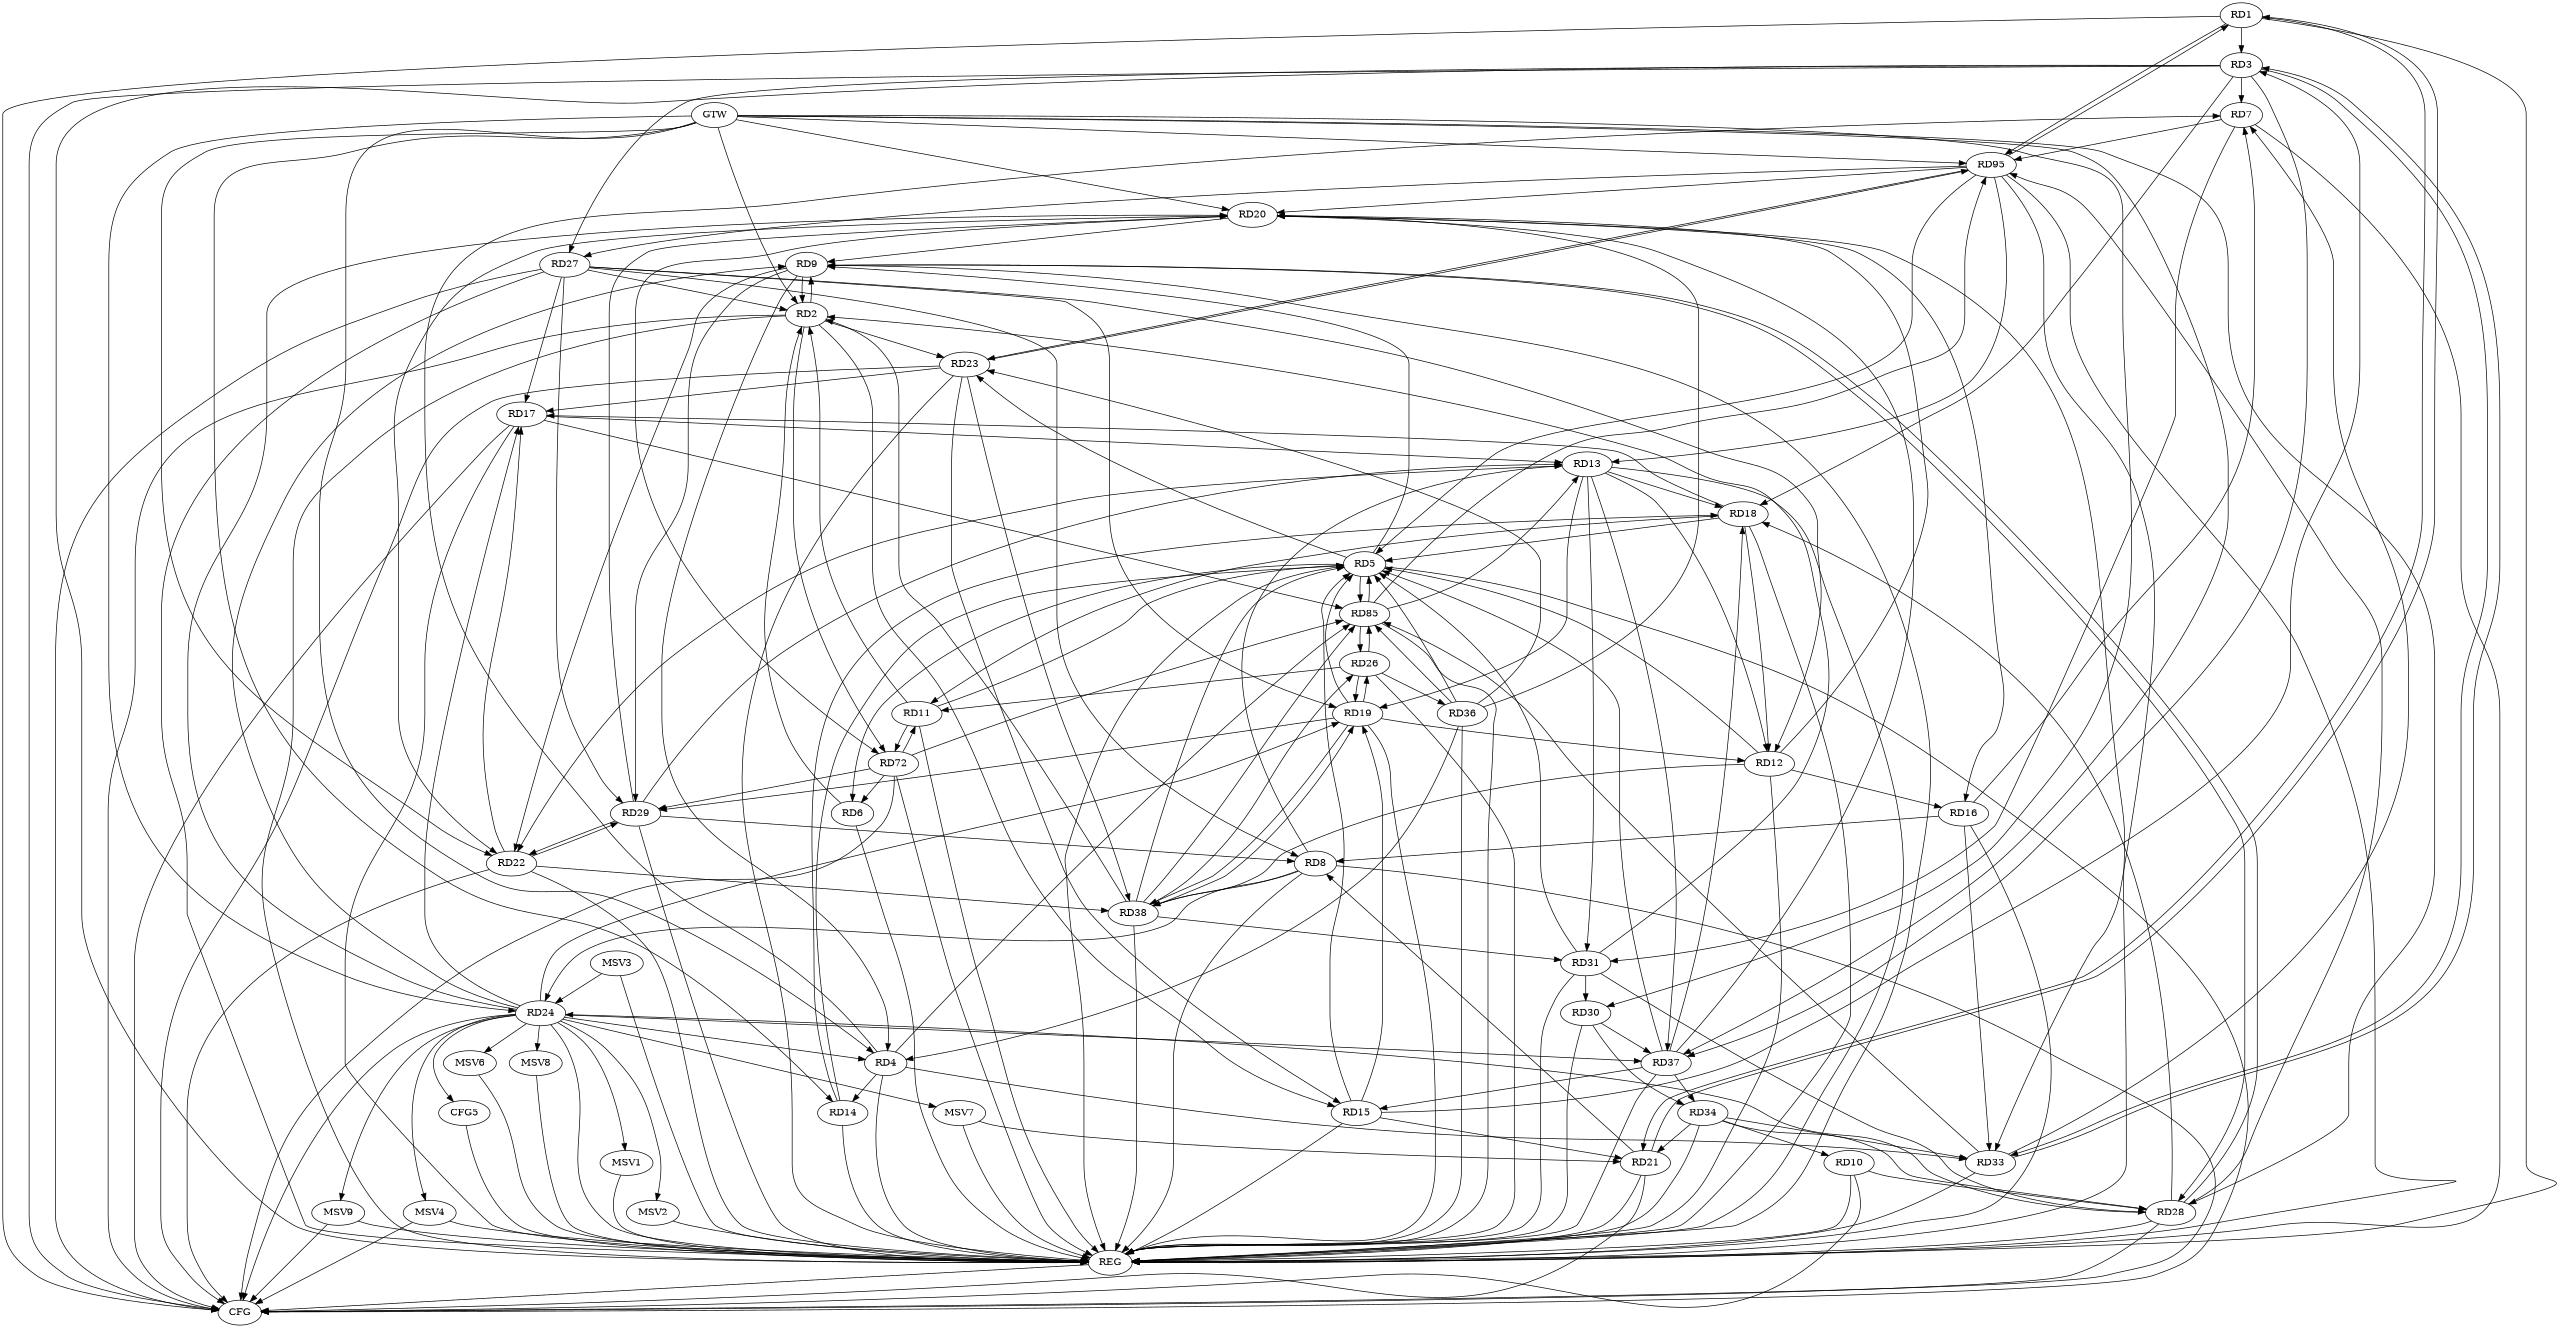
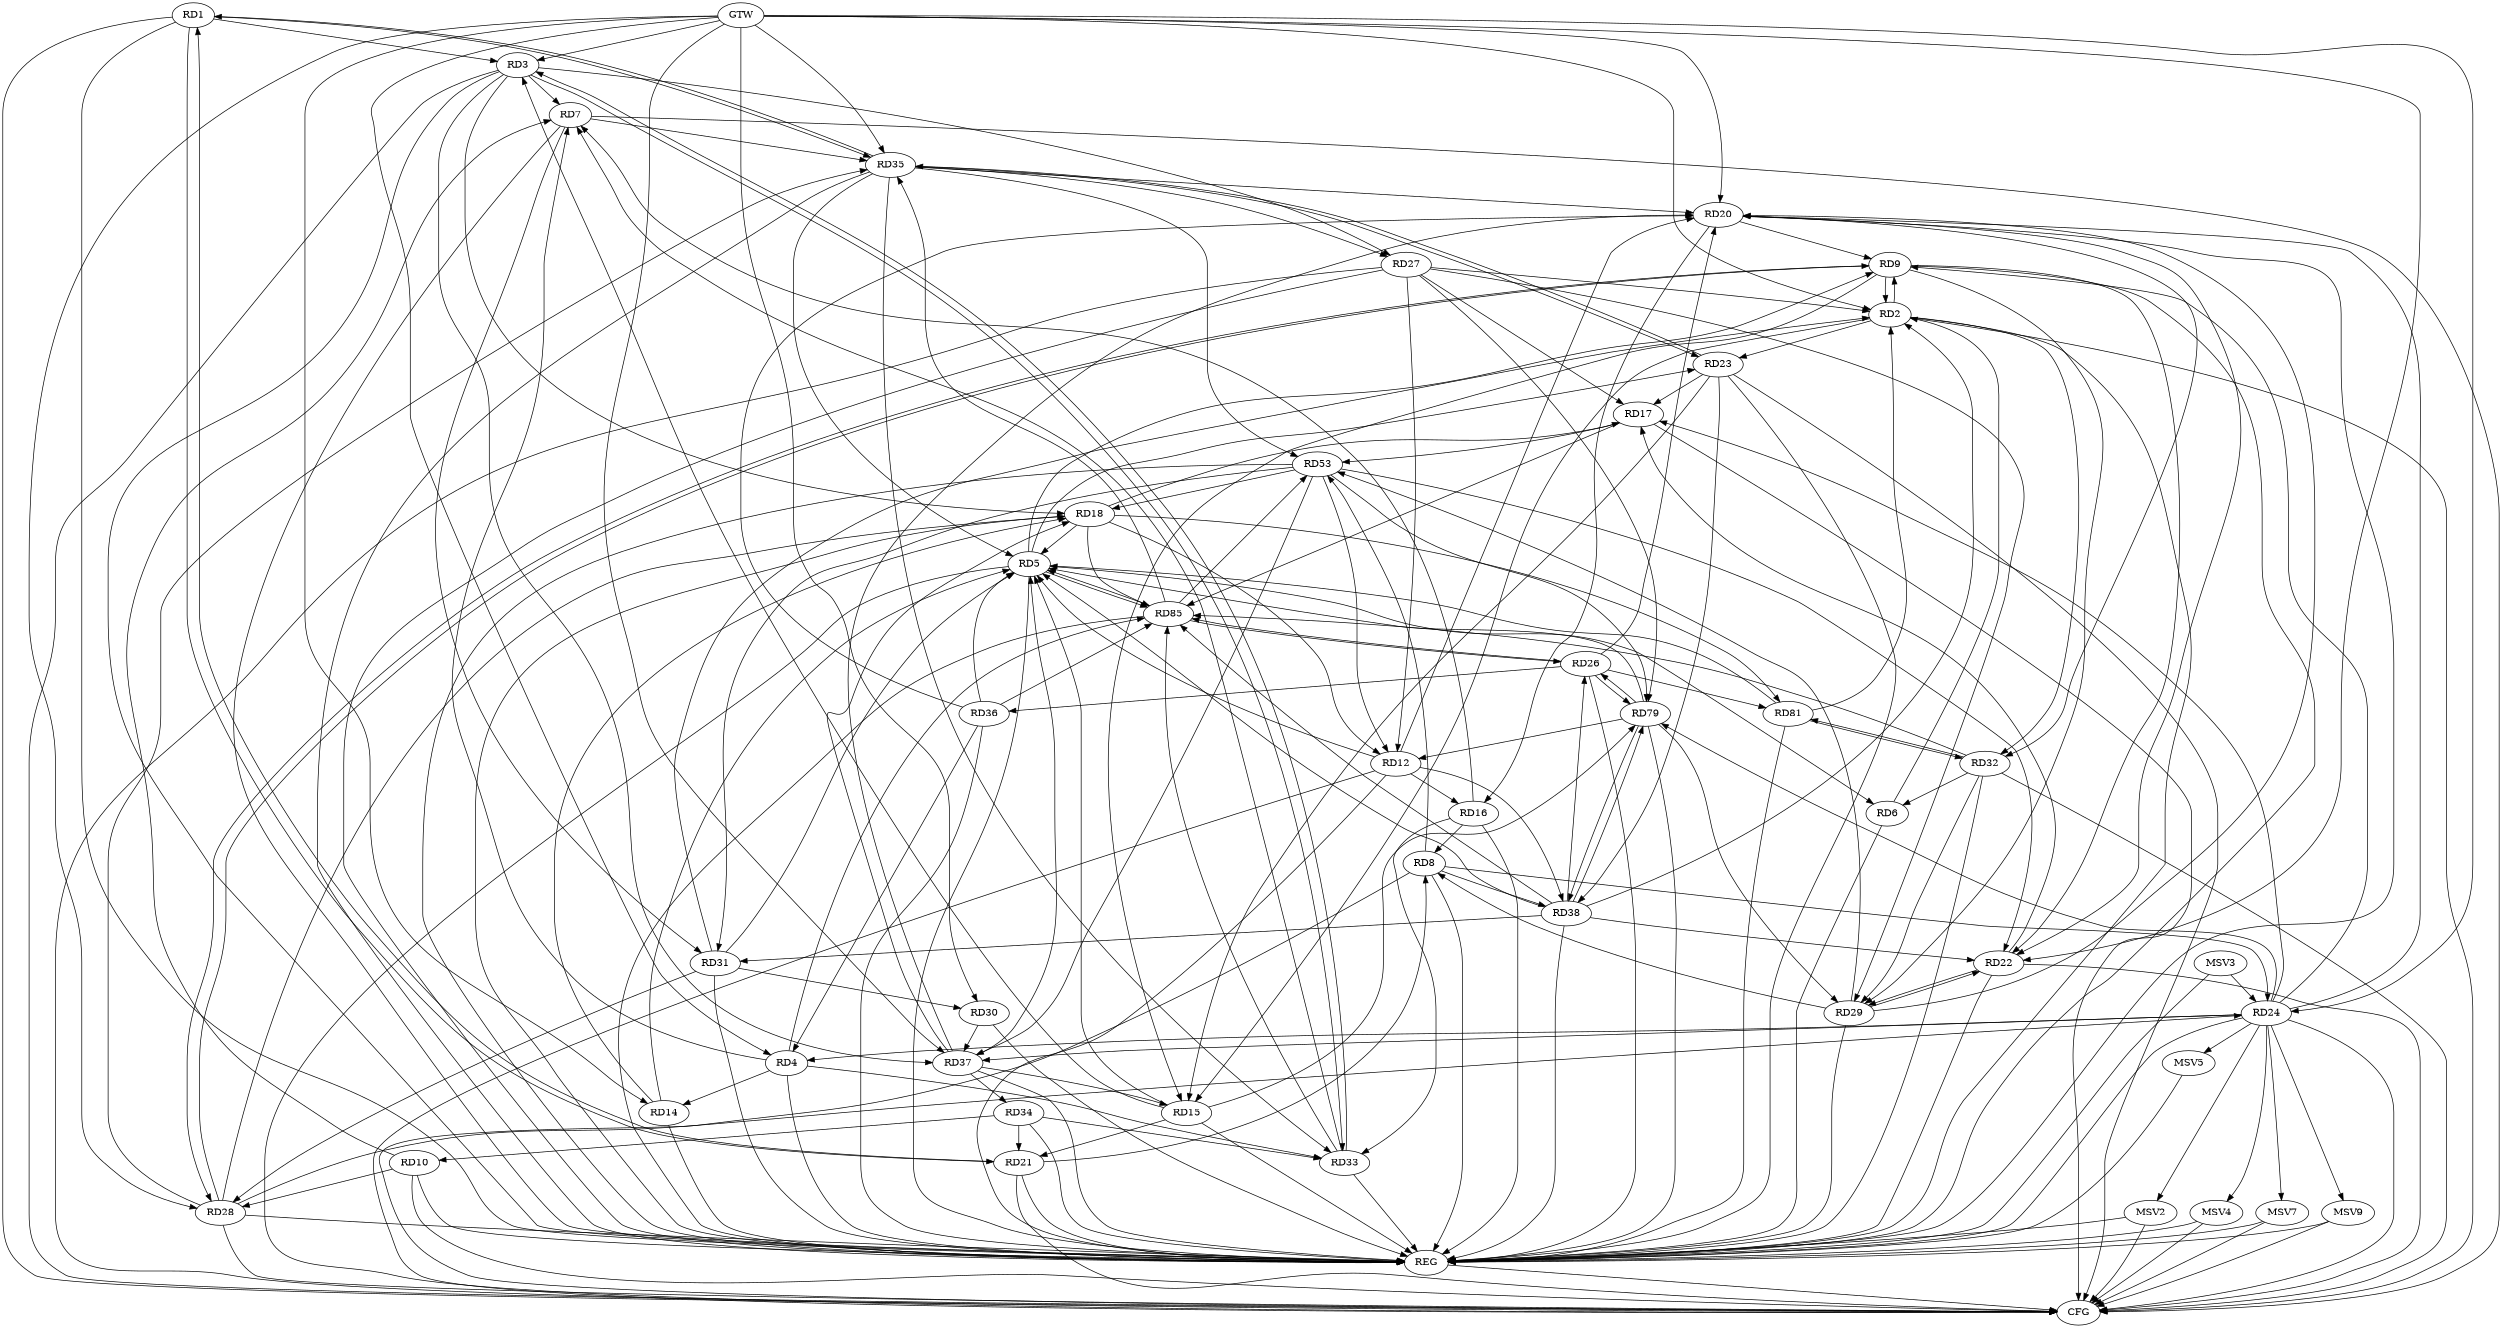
edge "GTW" -> "RD3": added
node "RD95": label "RD95" -> "RD35"
edge "RD7" -> "CFG": added
edge "RD27" -> "RD8": removed
edge "RD26" -> "RD20": added
node "RD13": label "RD13" -> "RD53"
edge "RD36" -> "RD23": removed
edge "RD18" -> "RD85": added
edge "RD10" -> "RD7": added
edge "RD9" -> "RD4": now "RD9" -> "RD15"
node "RD11": label "RD11" -> "RD81"
node "RD19": label "RD19" -> "RD79"
node "RD72": label "RD72" -> "RD32"
edge "RD22" -> "RD38": reversed
node "MSV6": removed
node "MSV8": removed
edge "RD30" -> "RD34": removed
node "CFG5": label "CFG5" -> "MSV5"
edge "RD17" -> "REG": removed
edge "MSV7" -> "RD21": now "MSV7" -> "CFG"
node "MSV1": removed
edge "RD34" -> "RD28": removed
edge "RD12" -> "CFG": added
edge "MSV2" -> "CFG": added
